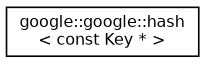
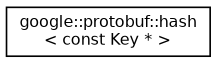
node "google::google::hash < const Key * >": label "google::google::hash < const Key * >" -> "google::protobuf::hash < const Key * >"
